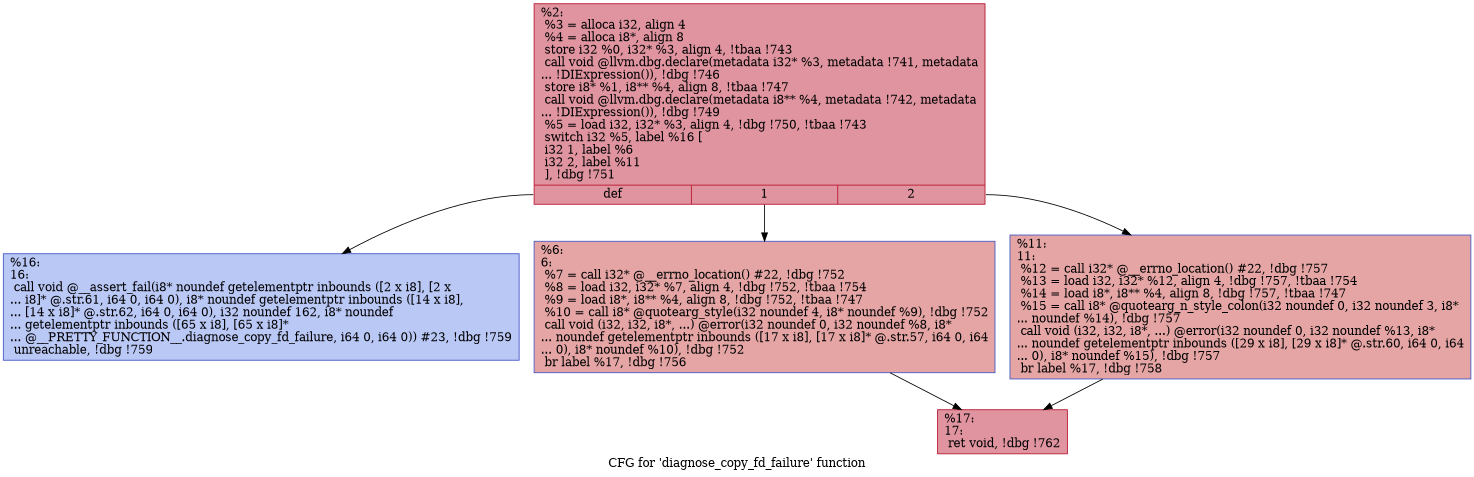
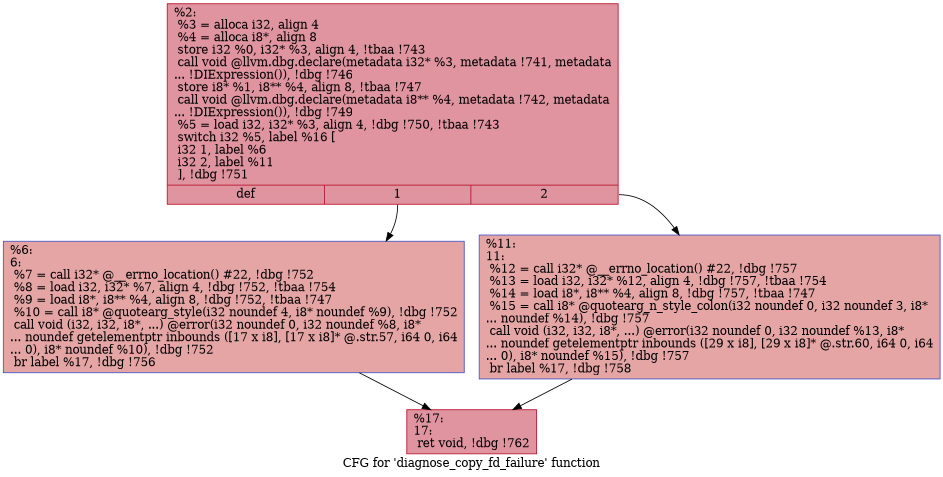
node "%16:": removed
